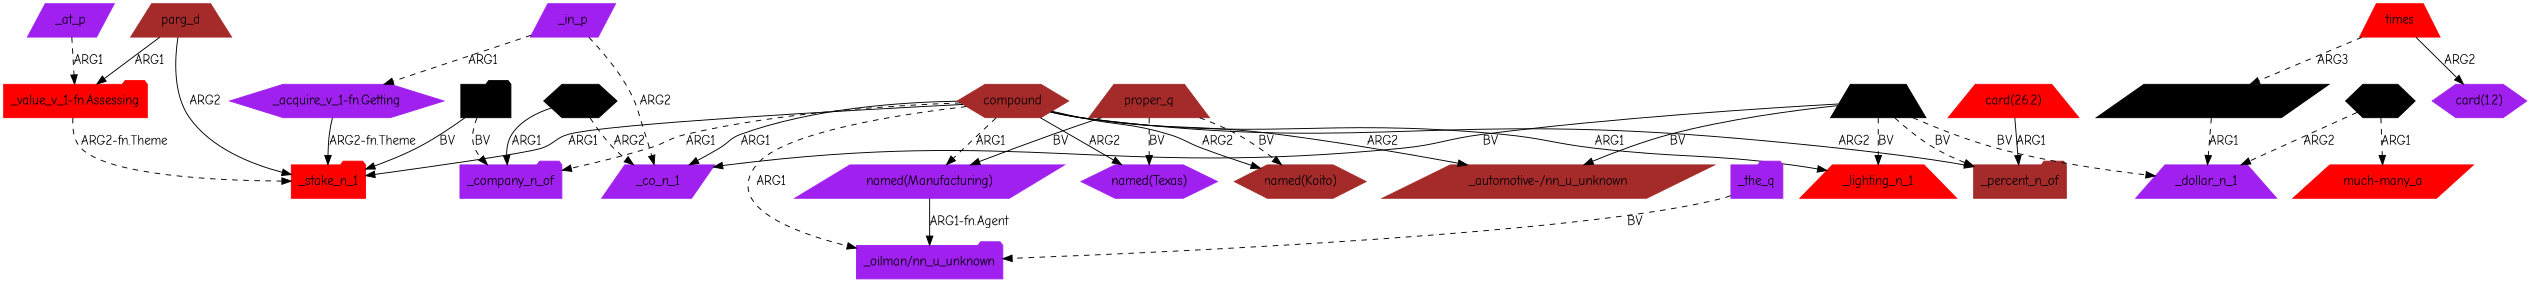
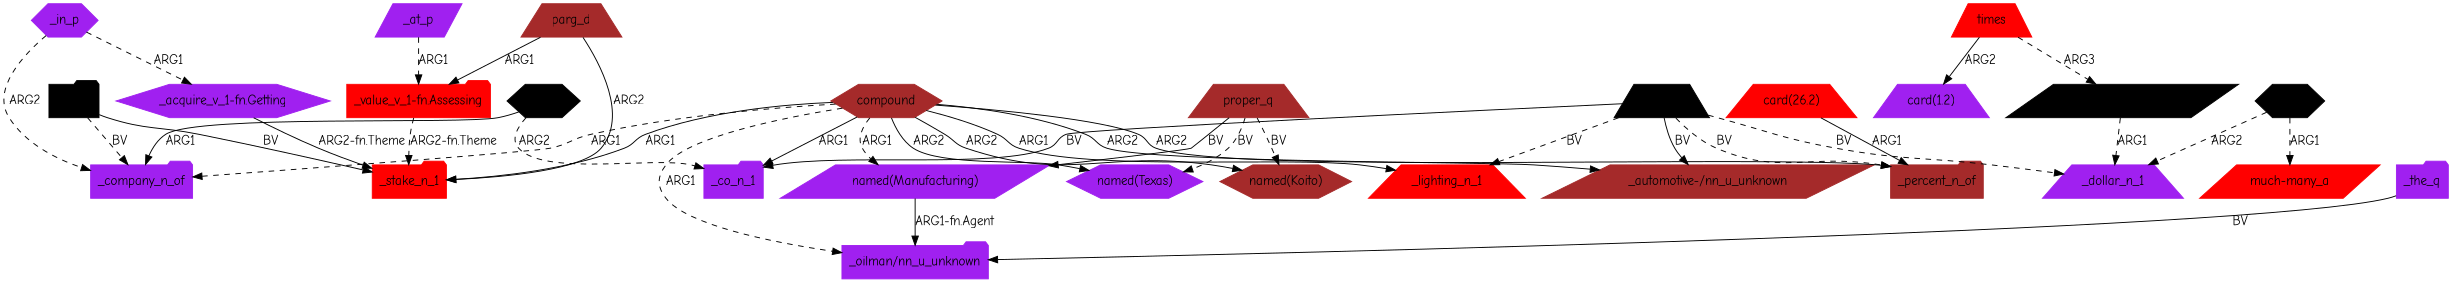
node "_in_p": shape parallelogram -> hexagon
edge "_in_p" -> "_co_n_1": now "_in_p" -> "_company_n_of"
node "card(1.2)": shape hexagon -> trapezium
node "_co_n_1": shape parallelogram -> folder
edge "_the_q" -> "_oilman/nn_u_unknown": style dashed -> solid
